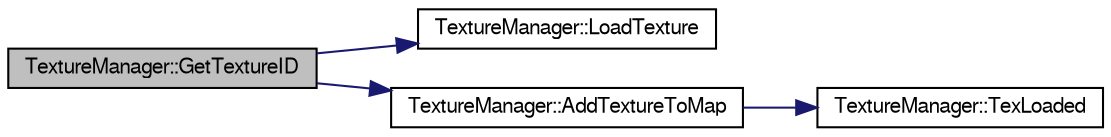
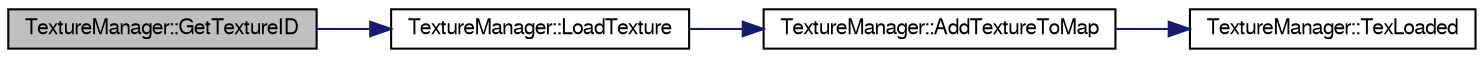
edge "TextureManager::GetTextureID" -> "TextureManager::AddTextureToMap": now "TextureManager::LoadTexture" -> "TextureManager::AddTextureToMap"
